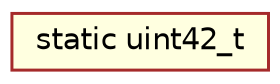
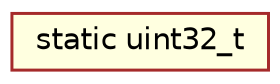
node "static uint42_t": label "static uint42_t" -> "static uint32_t"
